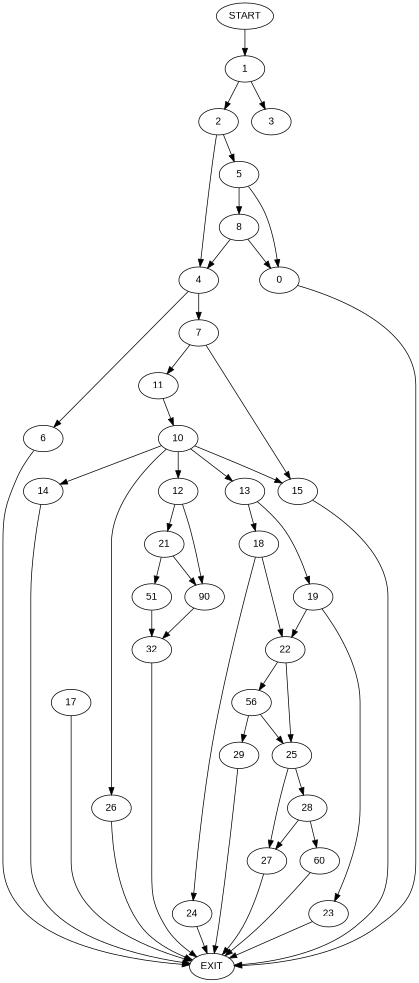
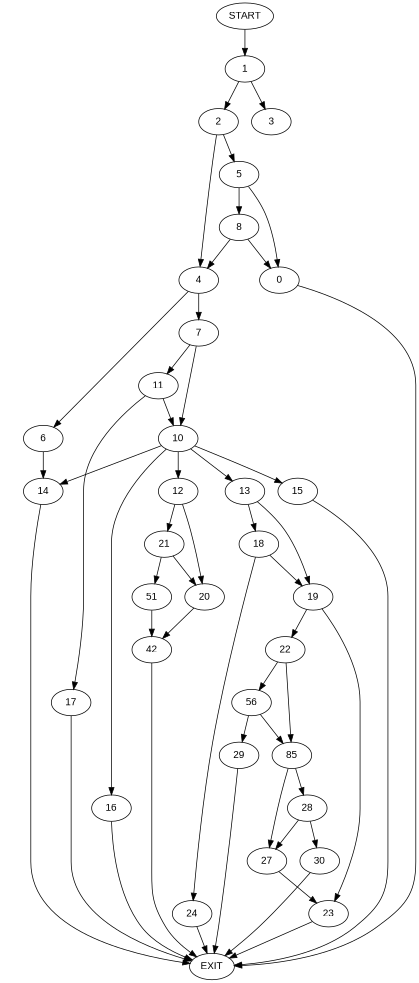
edge "7" -> "15": now "7" -> "10"
edge "11" -> "17": added
edge "18" -> "22": now "18" -> "19"
node "90": label "90" -> "20"
node "32": label "32" -> "42"
node "25": label "25" -> "85"
edge "6" -> "EXIT": now "6" -> "14"
node "26": label "26" -> "16"
node "60": label "60" -> "30"
edge "27" -> "EXIT": now "27" -> "23"
